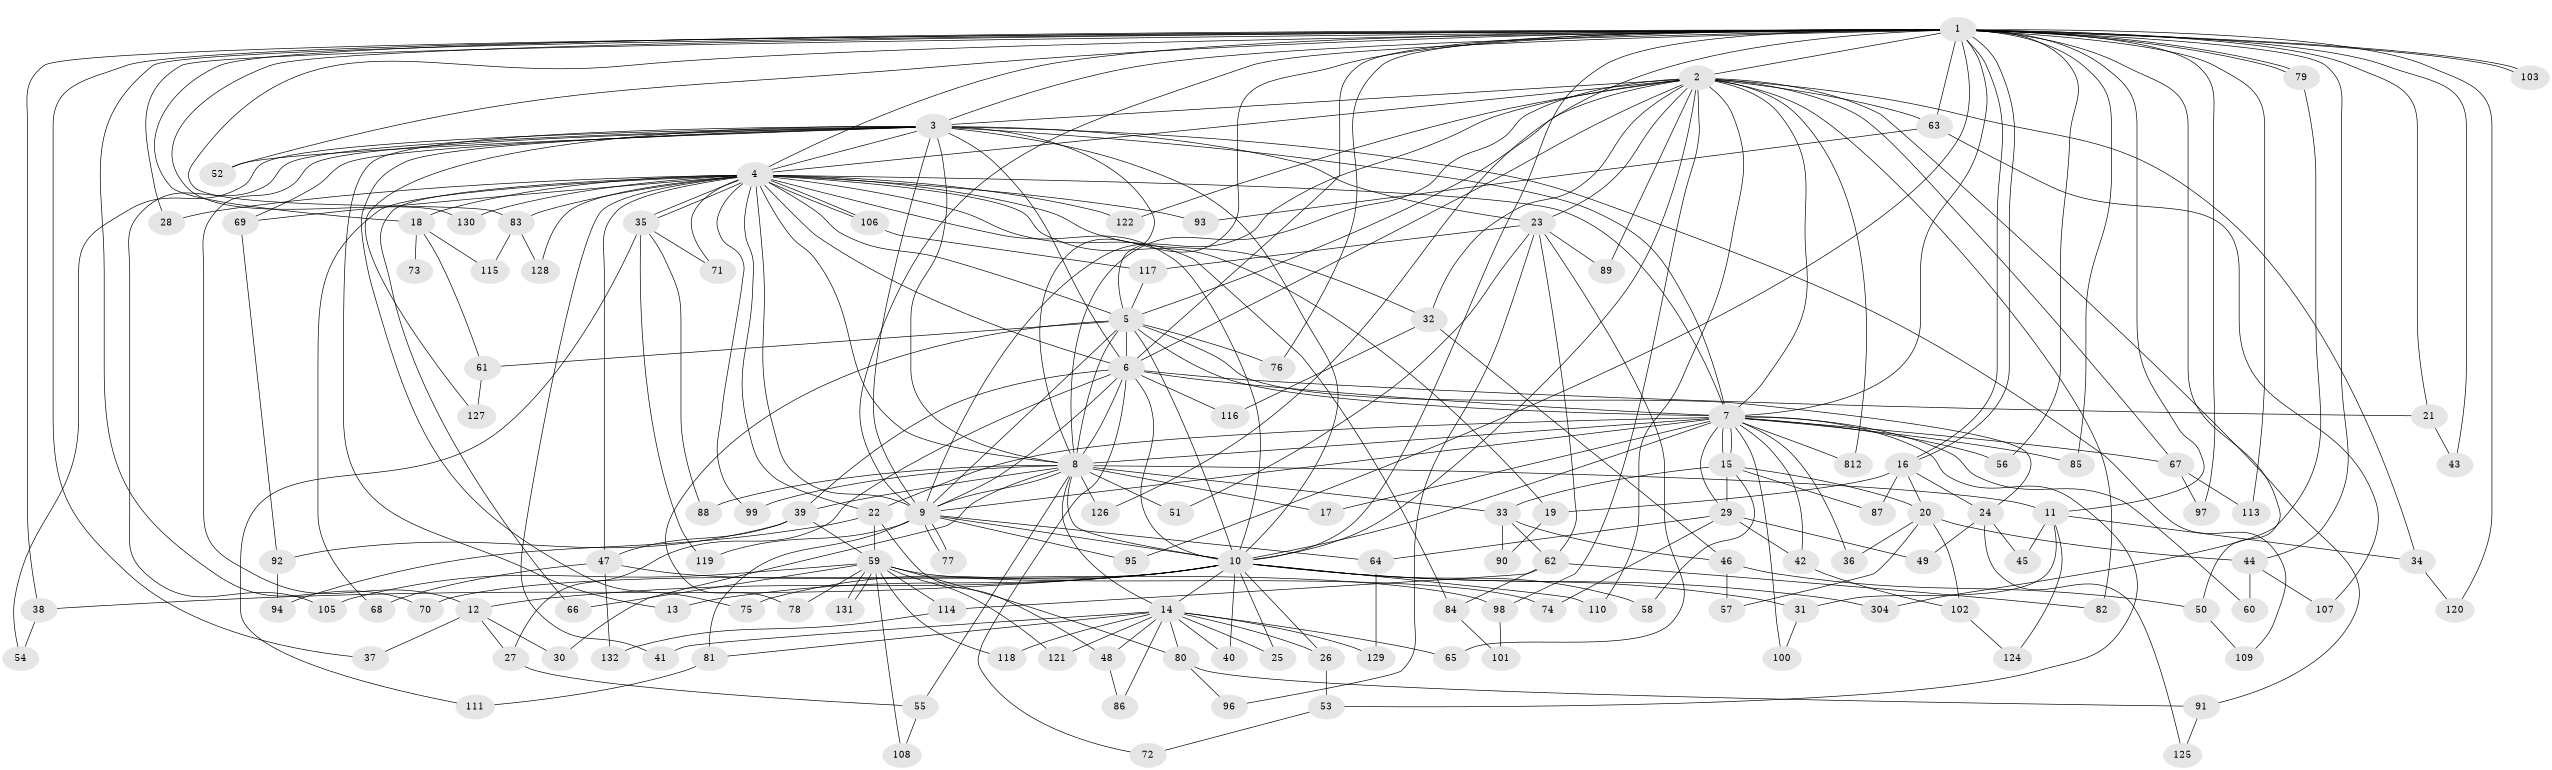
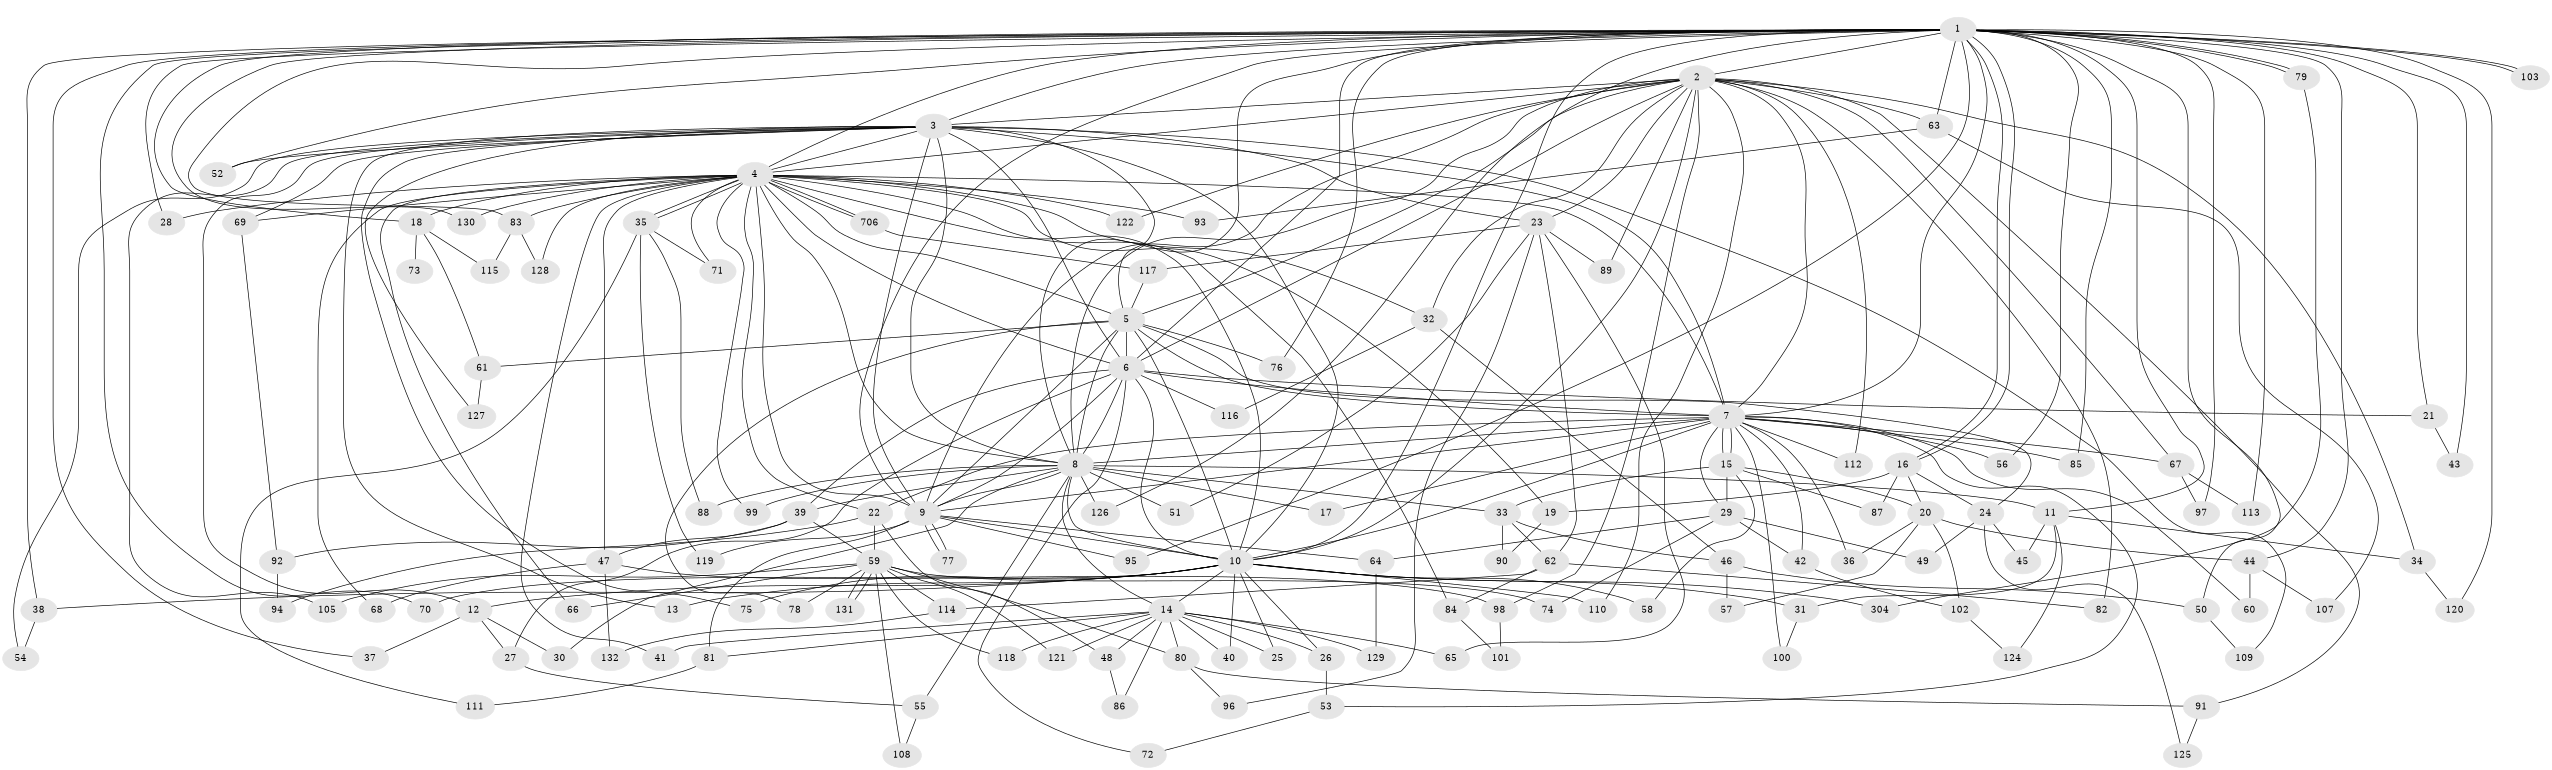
node "106": label "106" -> "706"
node "812": label "812" -> "112"
